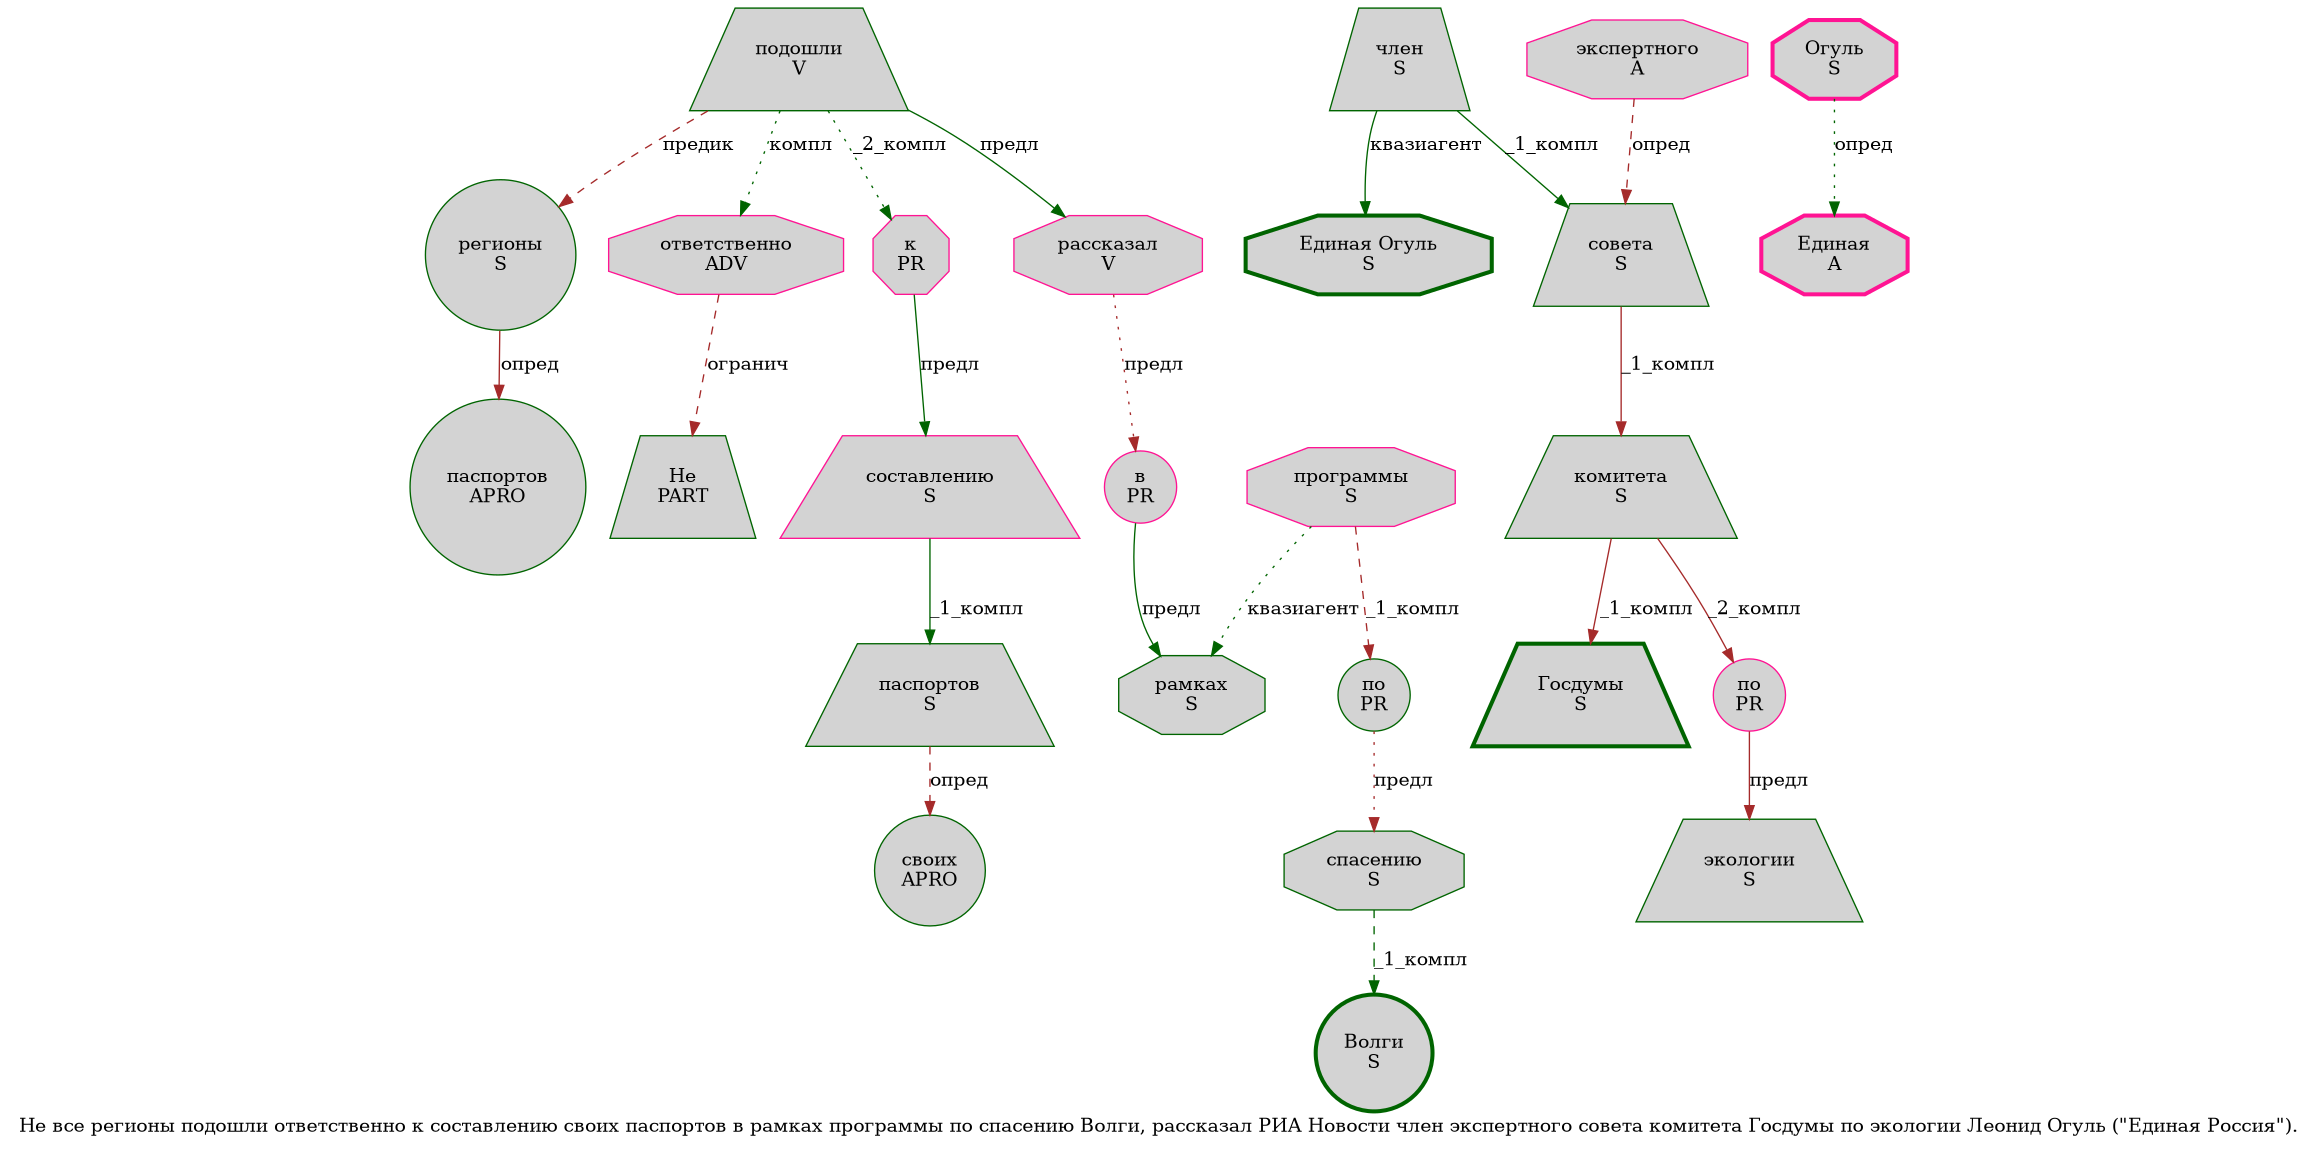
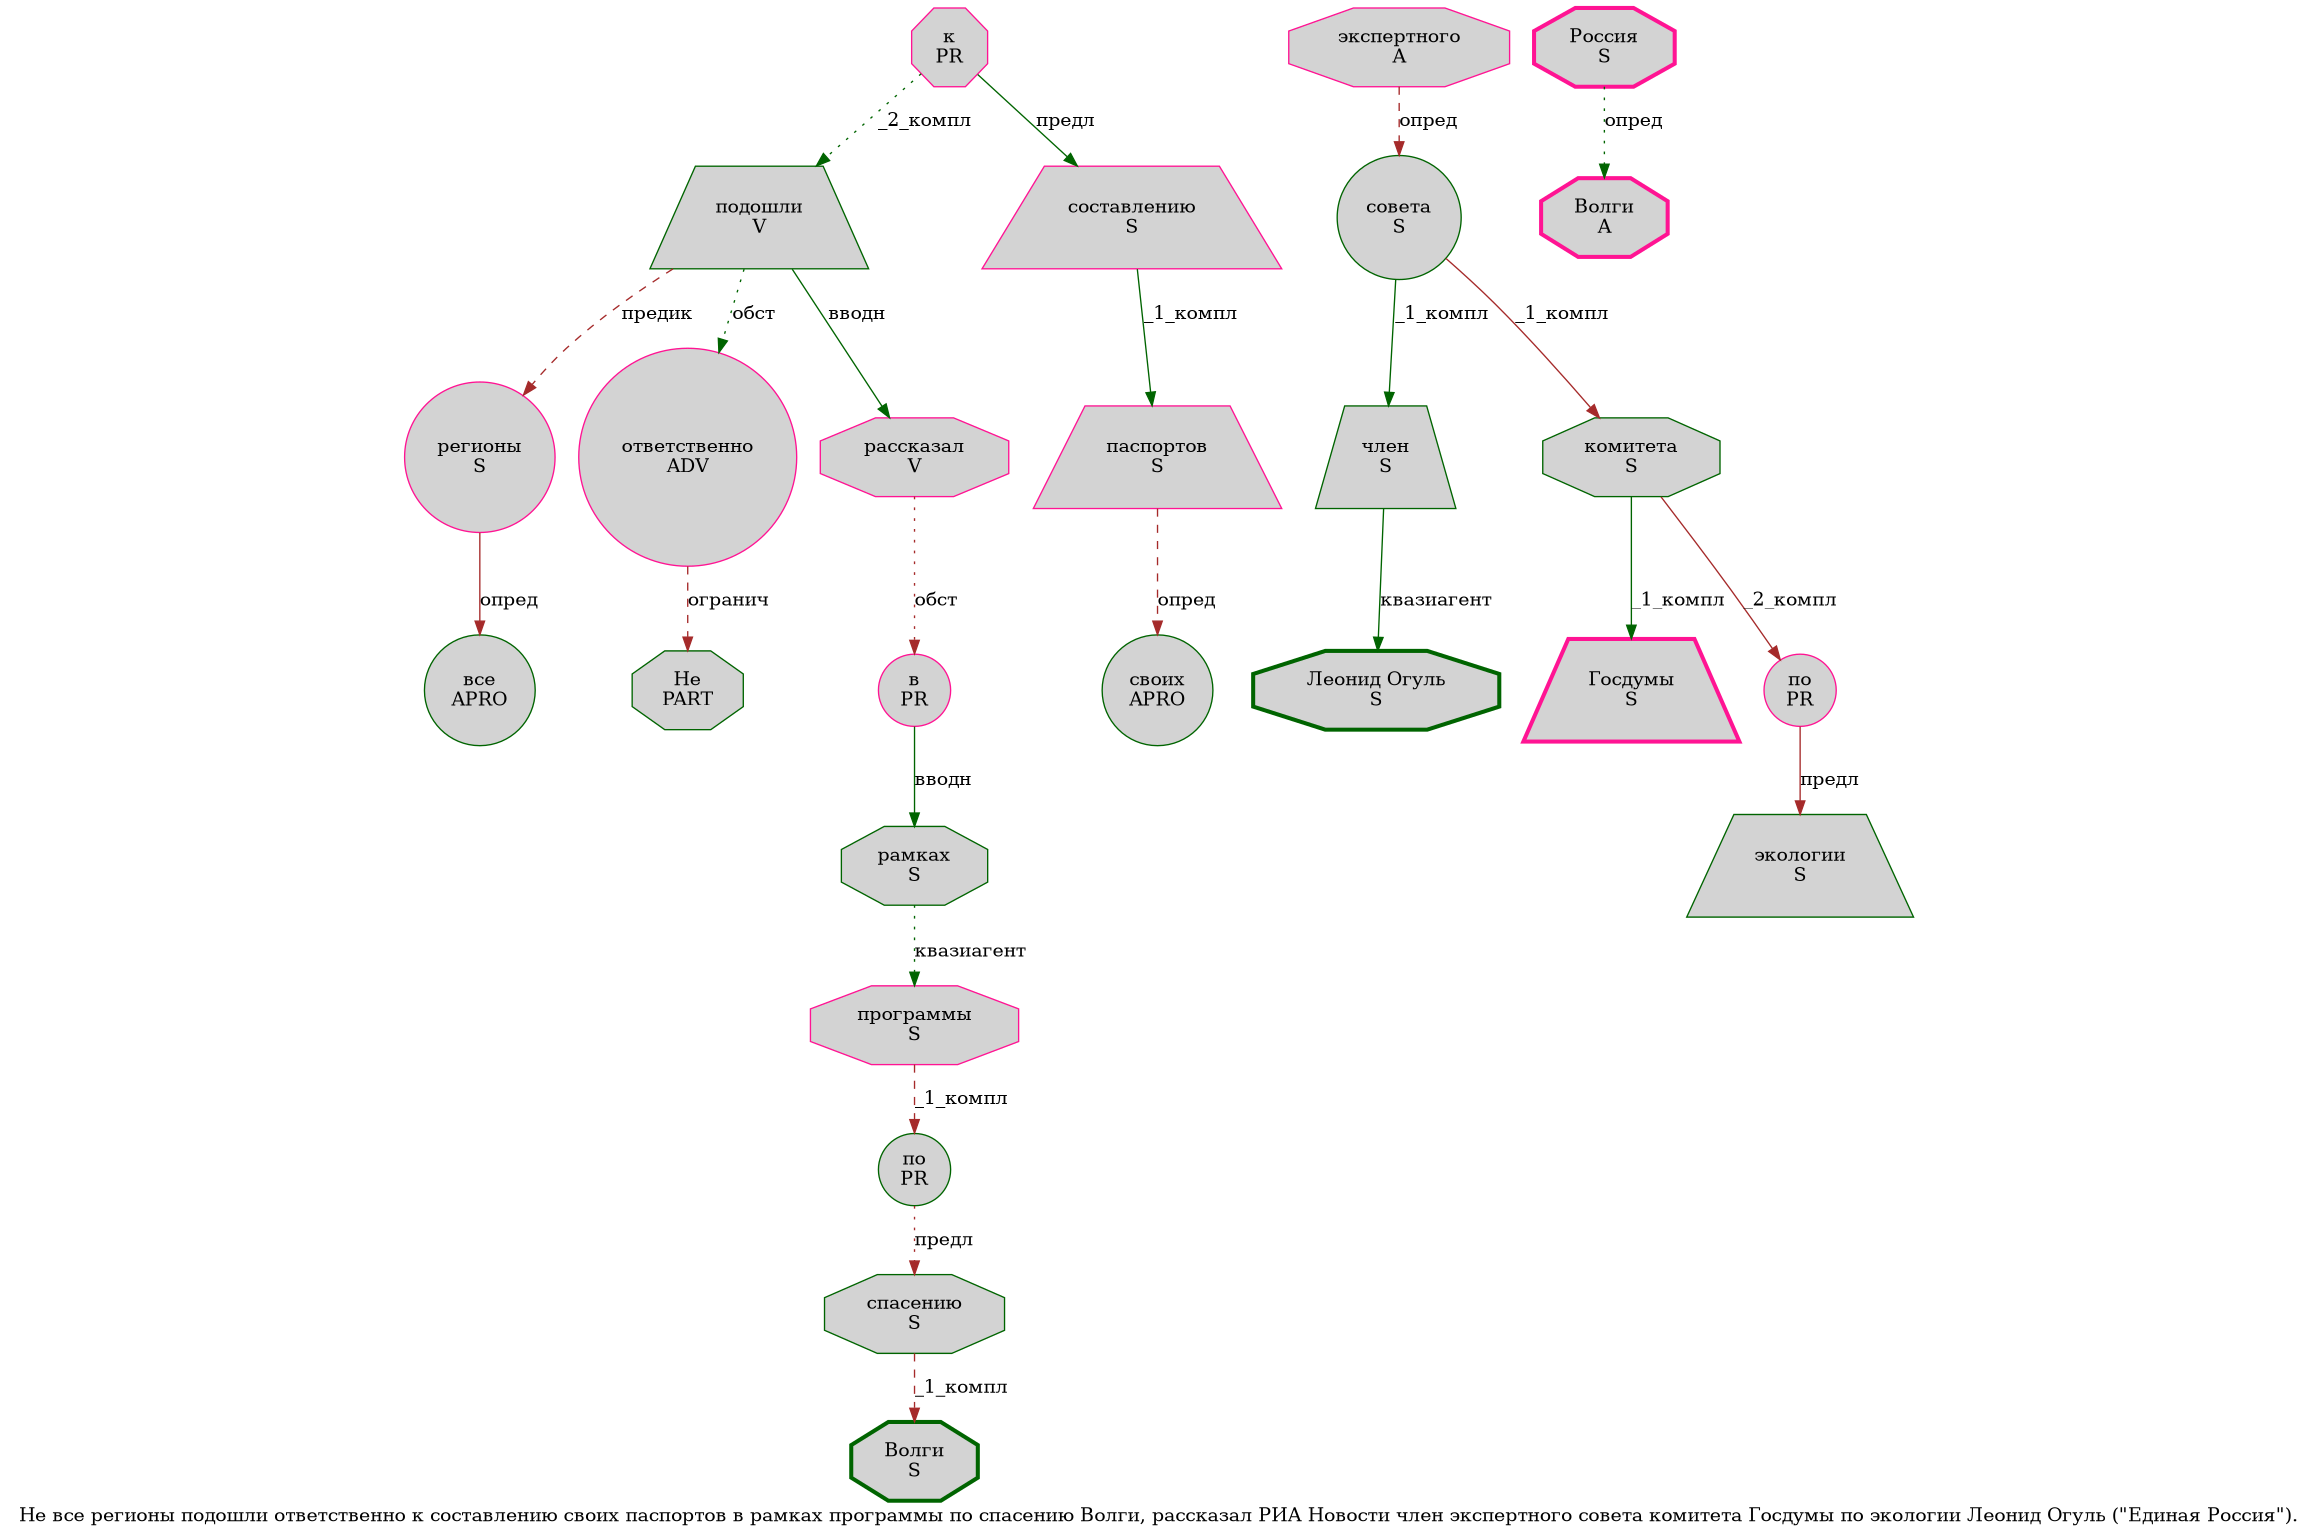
node "Огуль S": label "Огуль S" -> "Россия S"
edge "подошли V" -> "ответственно ADV": label "компл" -> "обст"
edge "подошли V" -> "рассказал V": label "предл" -> "вводн"
edge "член S" -> "совета S": reversed
edge "подошли V" -> "к PR": reversed
node "регионы S": color darkgreen -> deeppink
node "ответственно ADV": shape octagon -> circle
node "Единая Огуль S": label "Единая Огуль S" -> "Леонид Огуль S"
node "совета S": shape trapezium -> circle
node "Единая A": label "Единая A" -> "Волги A"
edge "рассказал V" -> "в PR": label "предл" -> "обст"
node "паспортов APRO": label "паспортов APRO" -> "все APRO"
node "Не PART": shape trapezium -> octagon
node "комитета S": shape trapezium -> octagon
edge "программы S" -> "рамках S": reversed
edge "комитета S" -> "Госдумы S": color brown -> darkgreen
edge "в PR" -> "рамках S": label "предл" -> "вводн"
node "паспортов S": color darkgreen -> deeppink
node "Госдумы S": color darkgreen -> deeppink
edge "спасению S" -> "Волги S": color darkgreen -> brown
node "Волги S": shape circle -> octagon
